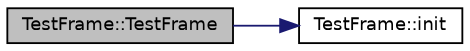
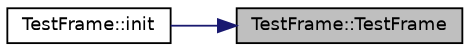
edge "TestFrame::TestFrame" -> "TestFrame::init": reversed
